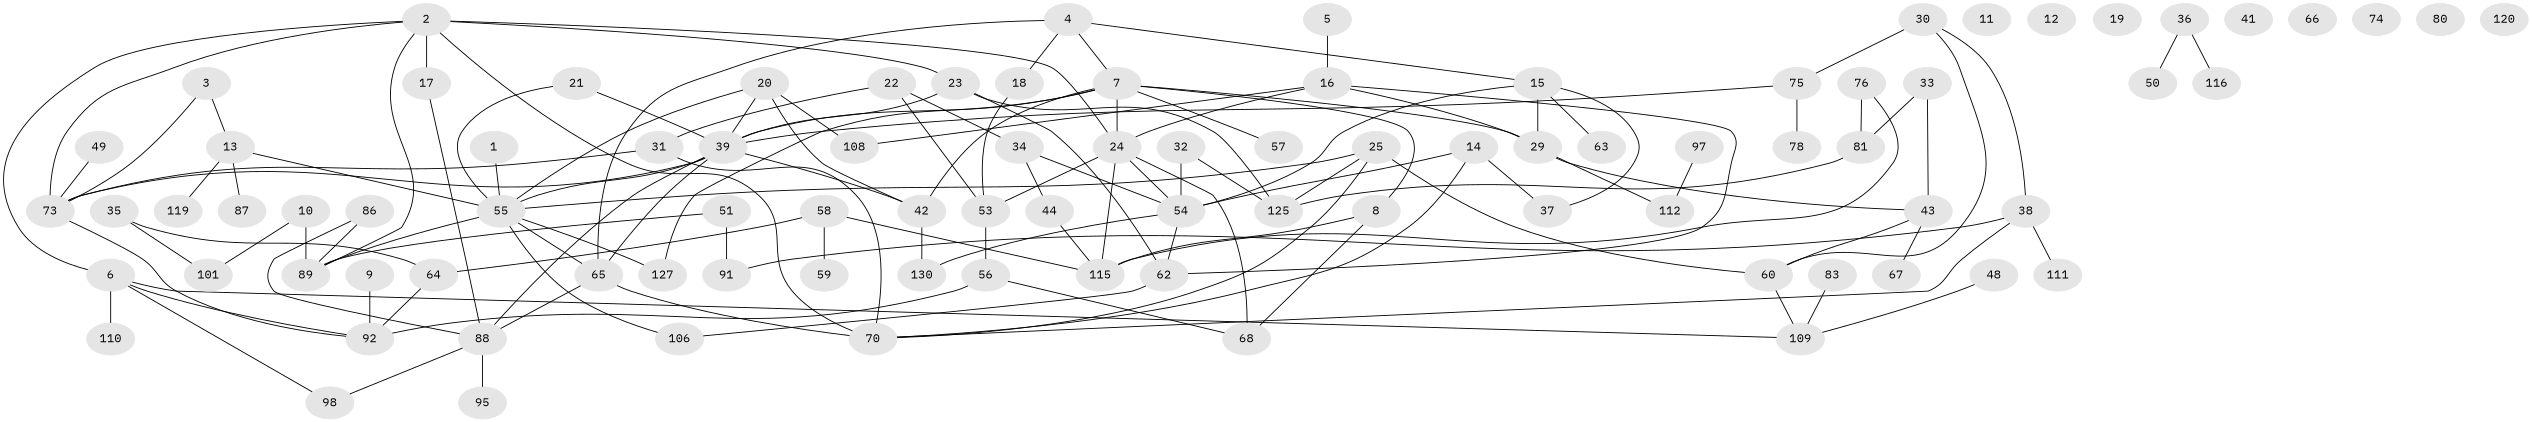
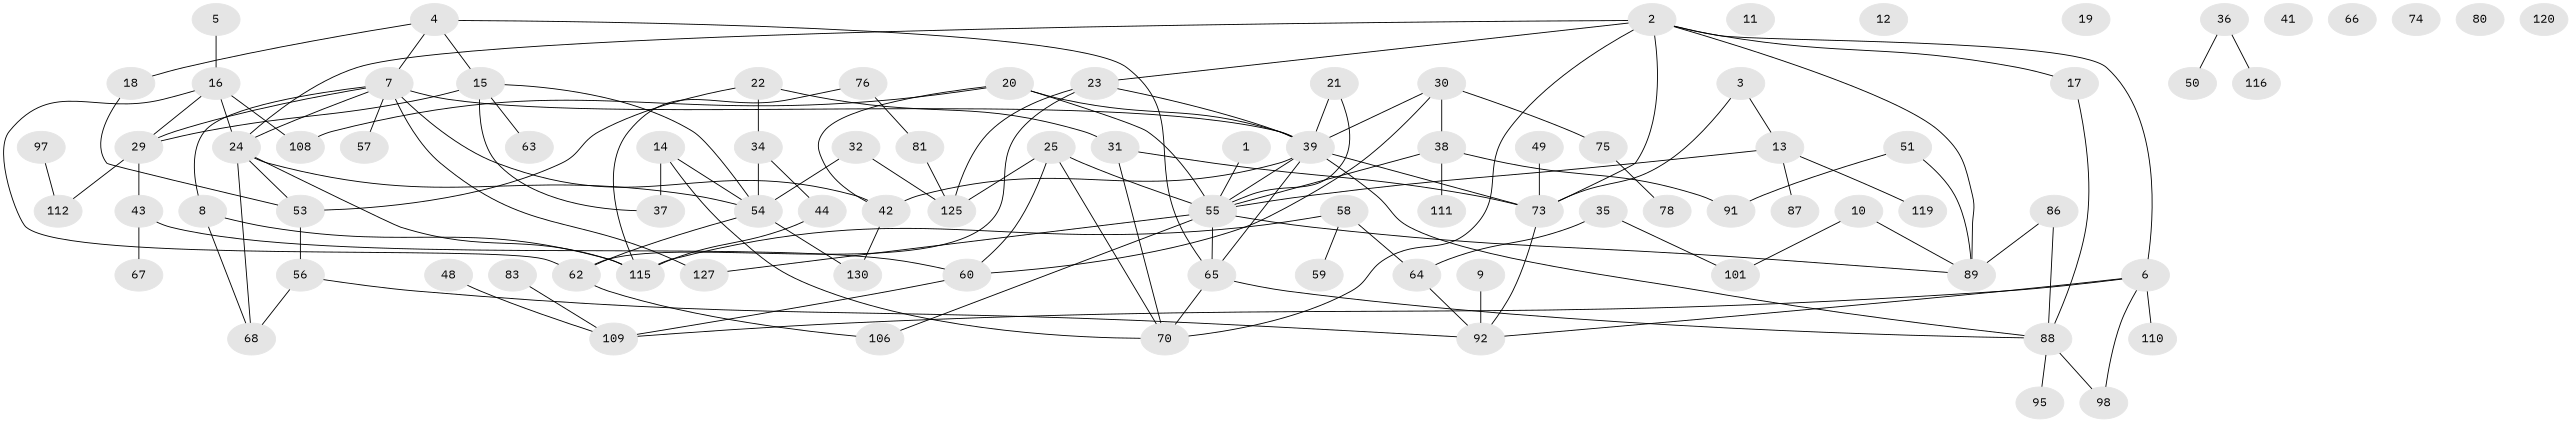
node "33": removed
edge "75" -- "39": now "30" -- "39"
edge "38" -- "70": now "38" -- "55"
